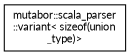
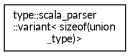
node "mutabor::scala_parser ::variant< sizeof(union _type)>": label "mutabor::scala_parser ::variant< sizeof(union _type)>" -> "type::scala_parser ::variant< sizeof(union _type)>"
